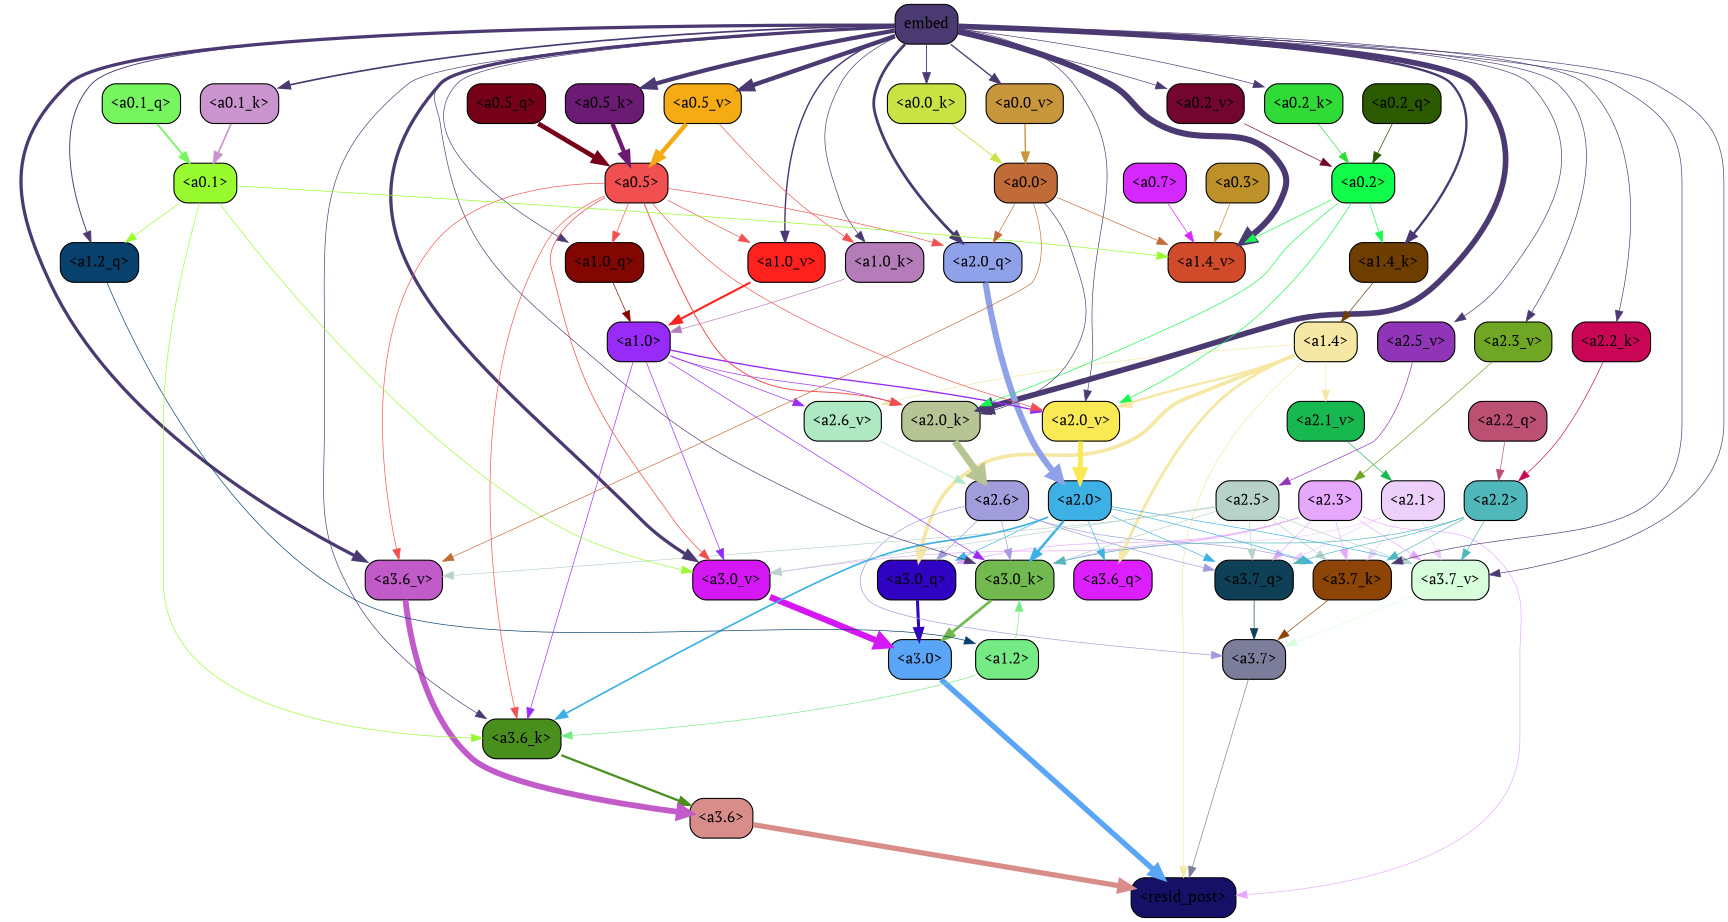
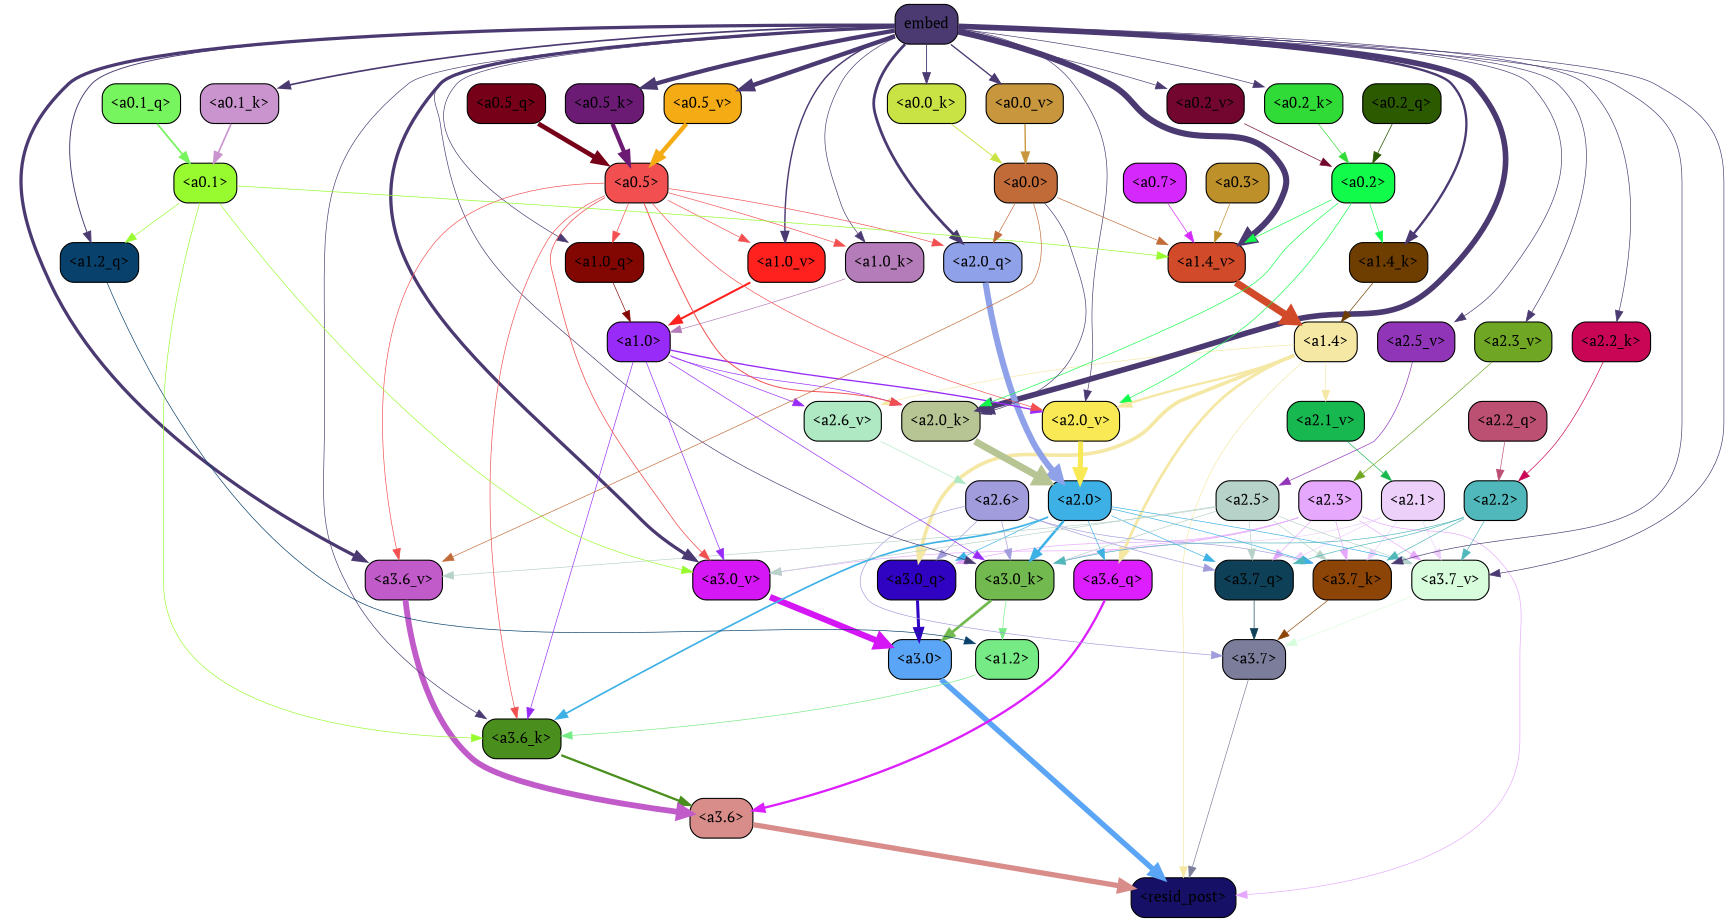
edge "<a0.5_v>" -> "<a1.0_k>": now "<a0.5>" -> "<a1.0_k>"
edge "<a1.4_v>" -> "<a1.4>": added
edge "<a2.0_k>" -> "<a2.6>": now "<a2.0_k>" -> "<a2.0>"
edge "<a1.2>" -> "<a3.0_k>": reversed
edge "<a3.6_q>" -> "<a3.6>": added
